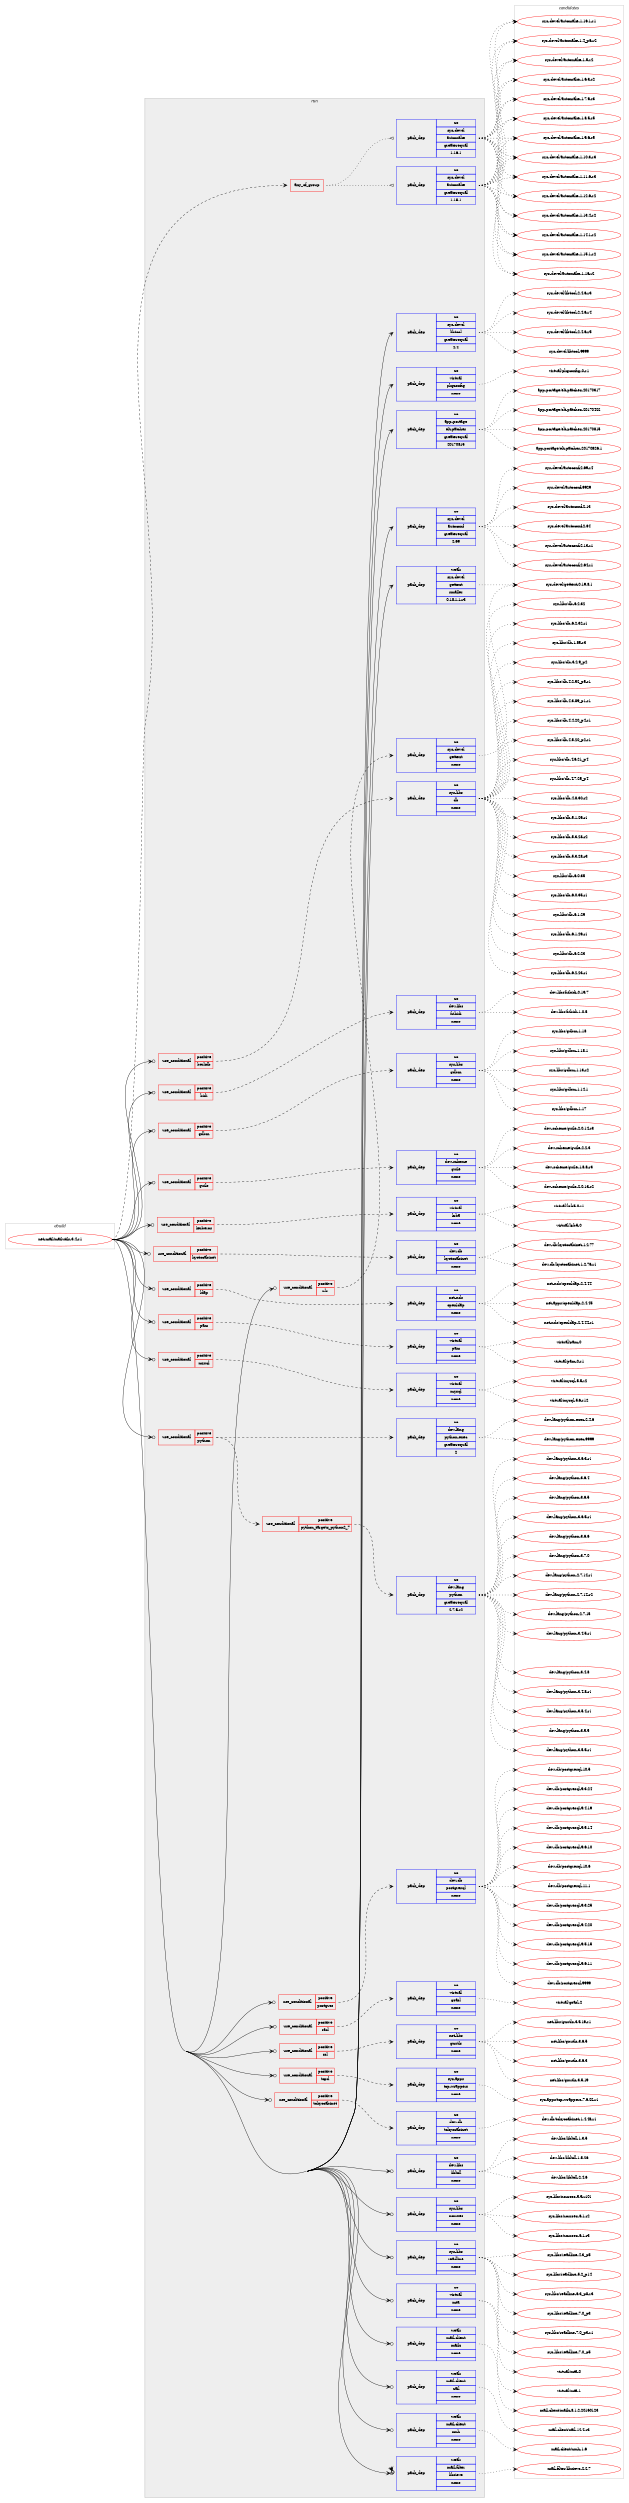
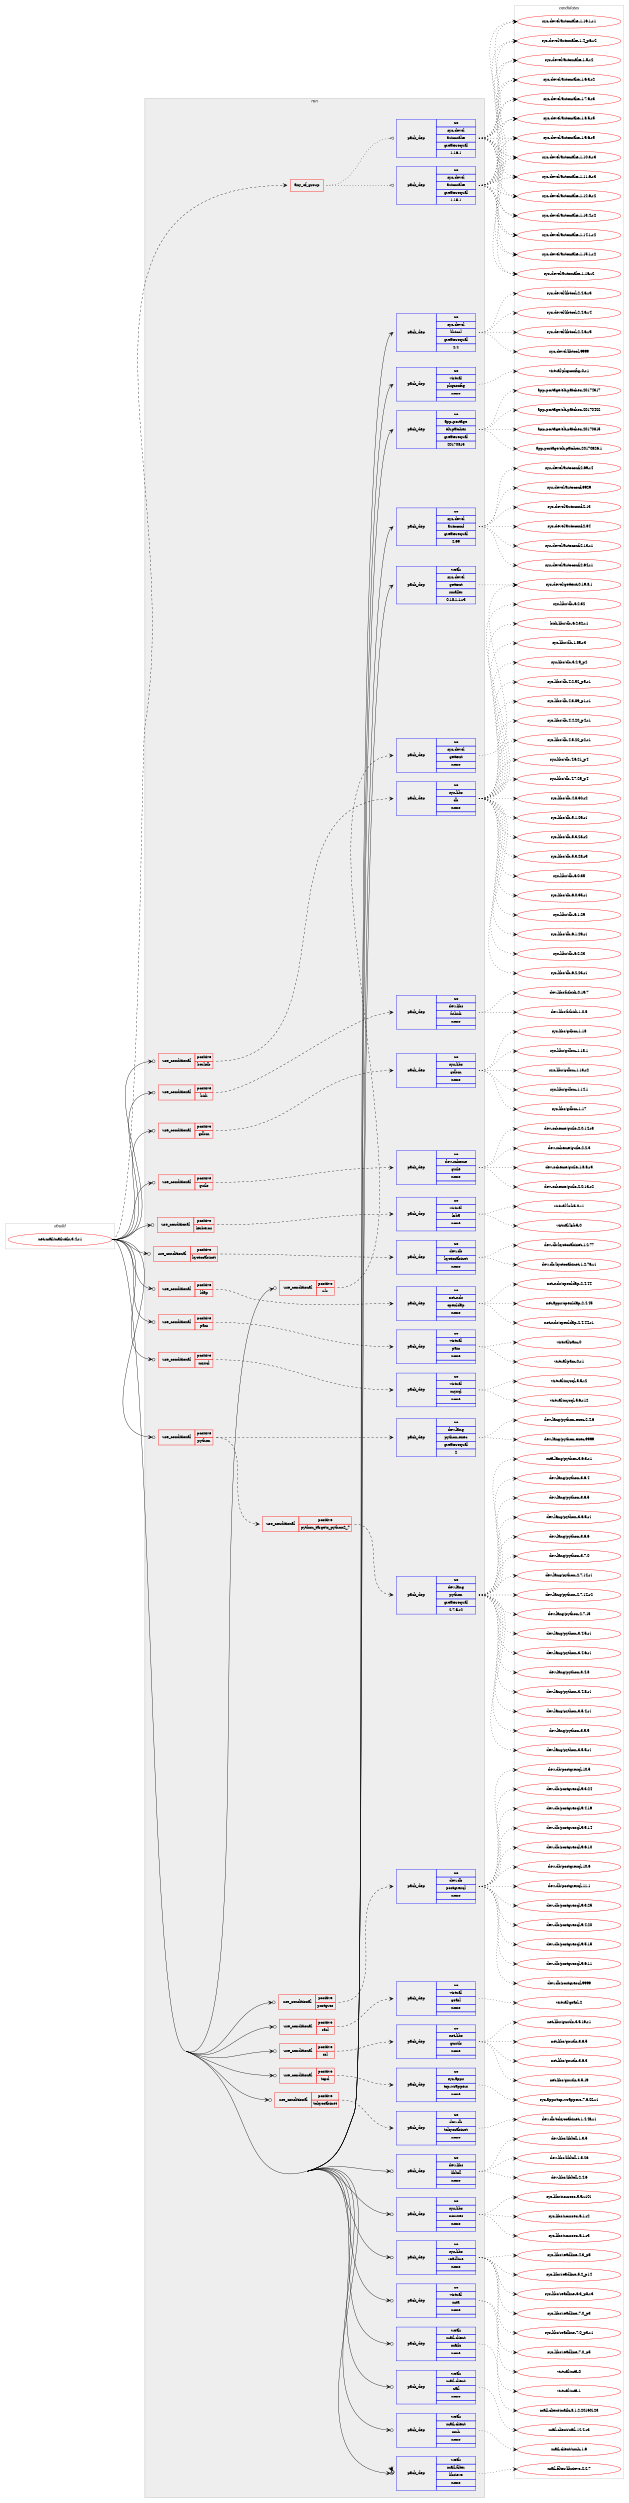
node "app-portage/elt-patches-20170317": label "app-portage/elt-patches-20170317" -> "app-portage/elt-patches-20174317"
node "sys-libs/db-6.2.32-r1": label "sys-libs/db-6.2.32-r1" -> "bidi-libs/db-6.2.32-r1"
node "dev-lang/python-3.6.3-r1": label "dev-lang/python-3.6.3-r1" -> "mta-lang/python-3.6.3-r1"
node "dev-lang/python-3.4.6-r1": added
